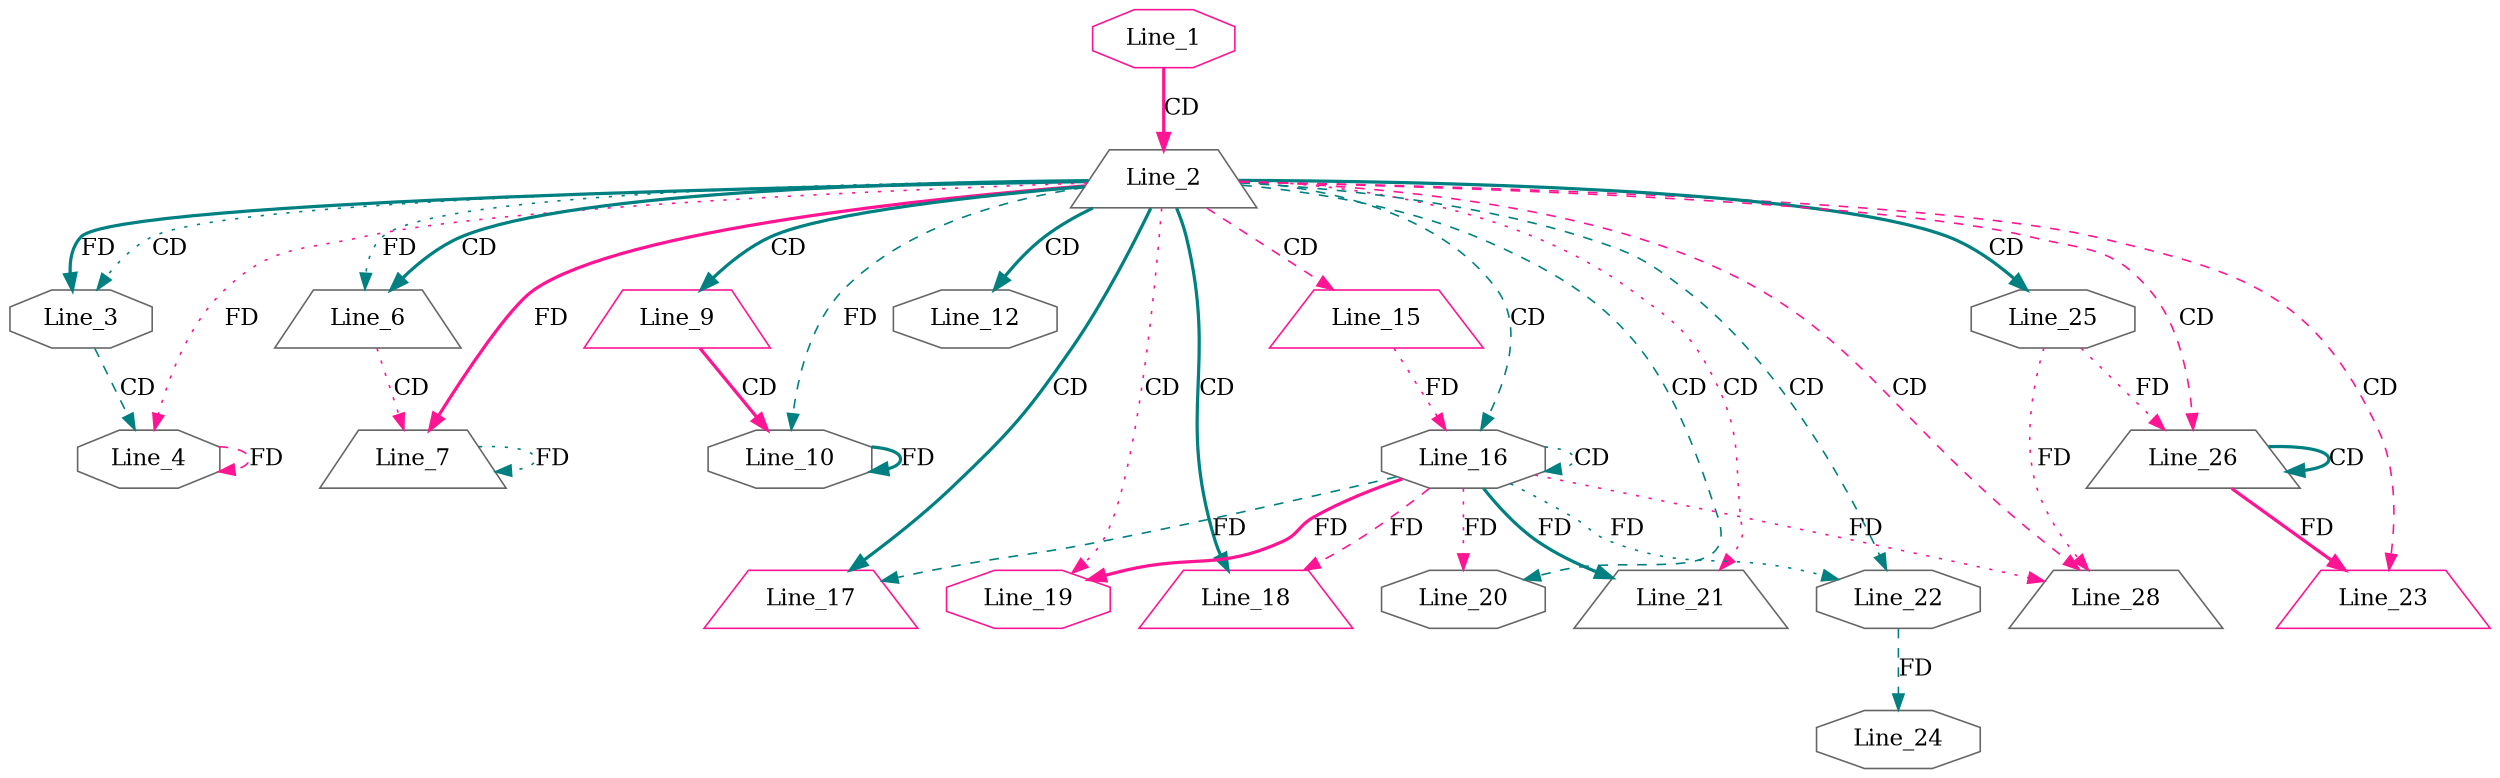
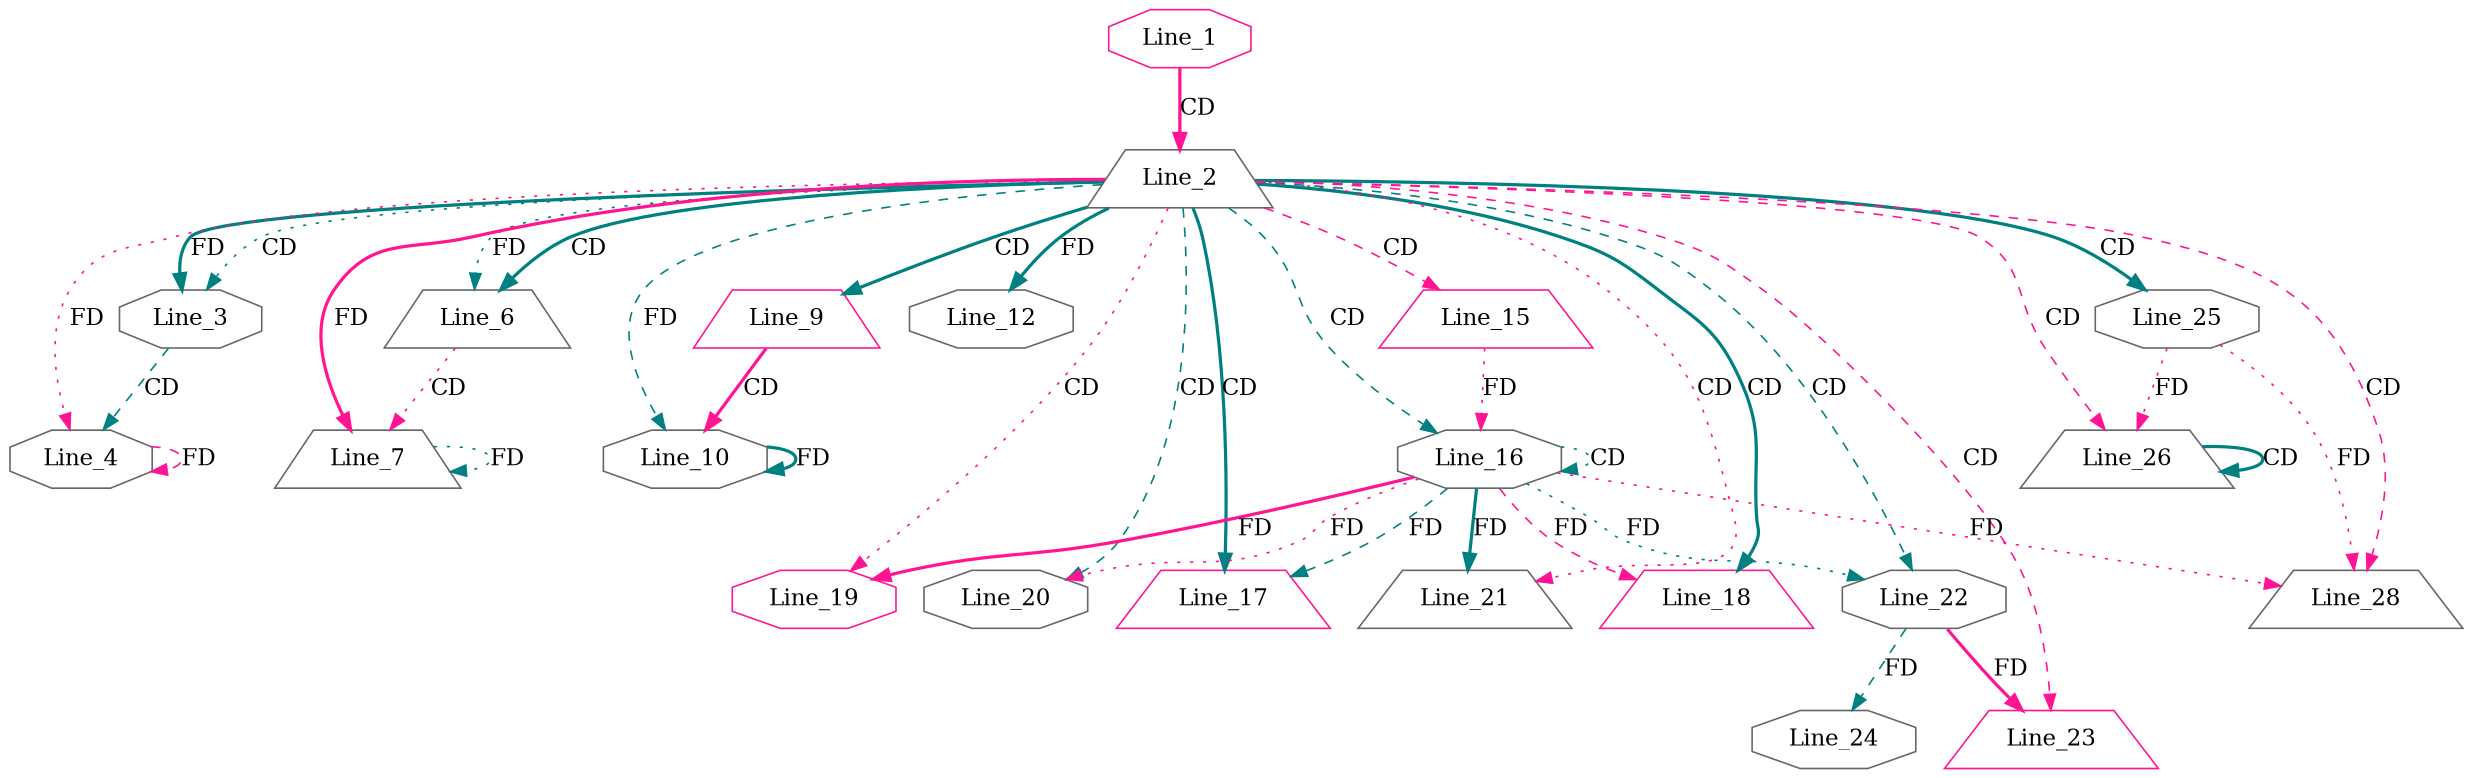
edge "Line_2" -> "Line_12": label "CD" -> "FD"
edge "Line_26" -> "Line_23": now "Line_22" -> "Line_23"
